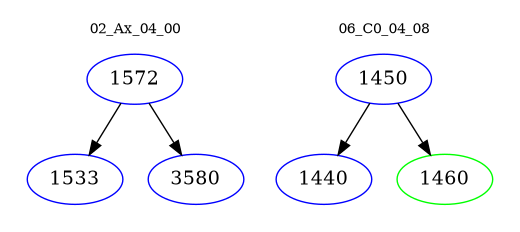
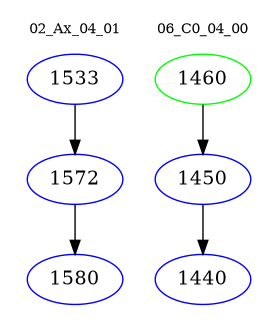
cluster "02_Ax_04_00": label "02_Ax_04_00" -> "02_Ax_04_01"
cluster "06_C0_04_08": label "06_C0_04_08" -> "06_C0_04_00"
edge "1572" -> "1533": reversed
edge "1450" -> "1460": reversed
node "3580": label "3580" -> "1580"
